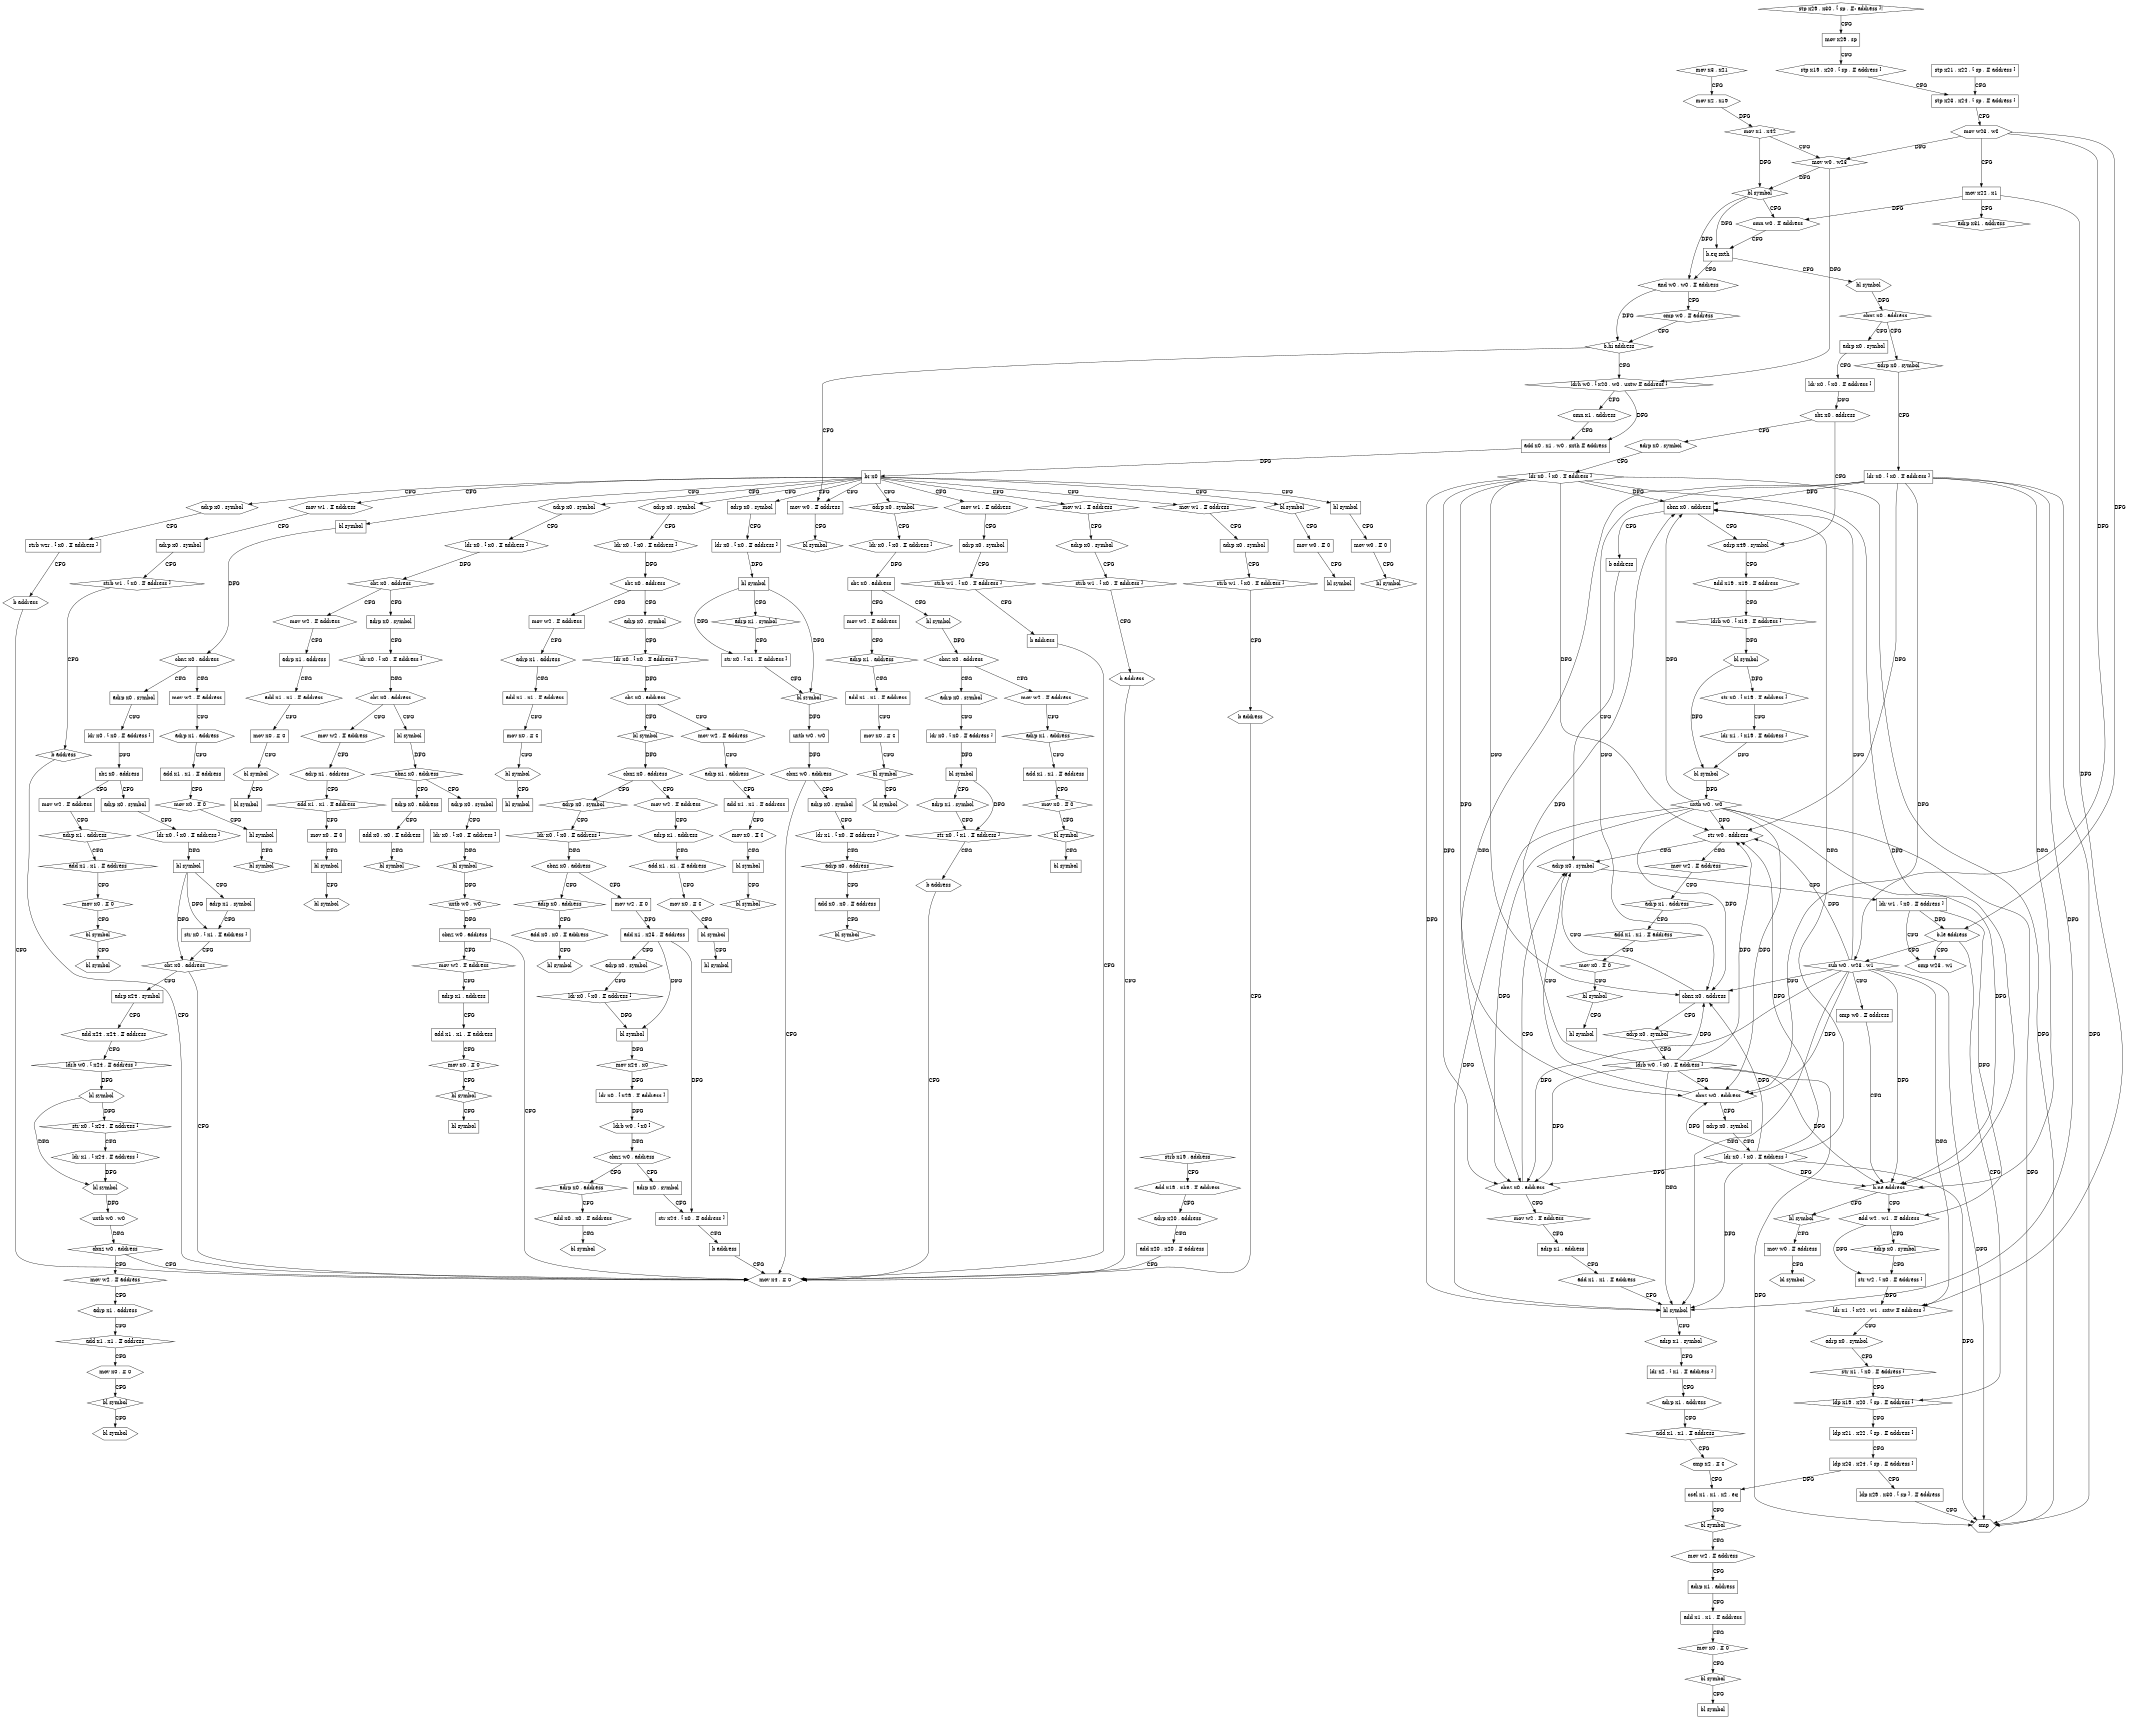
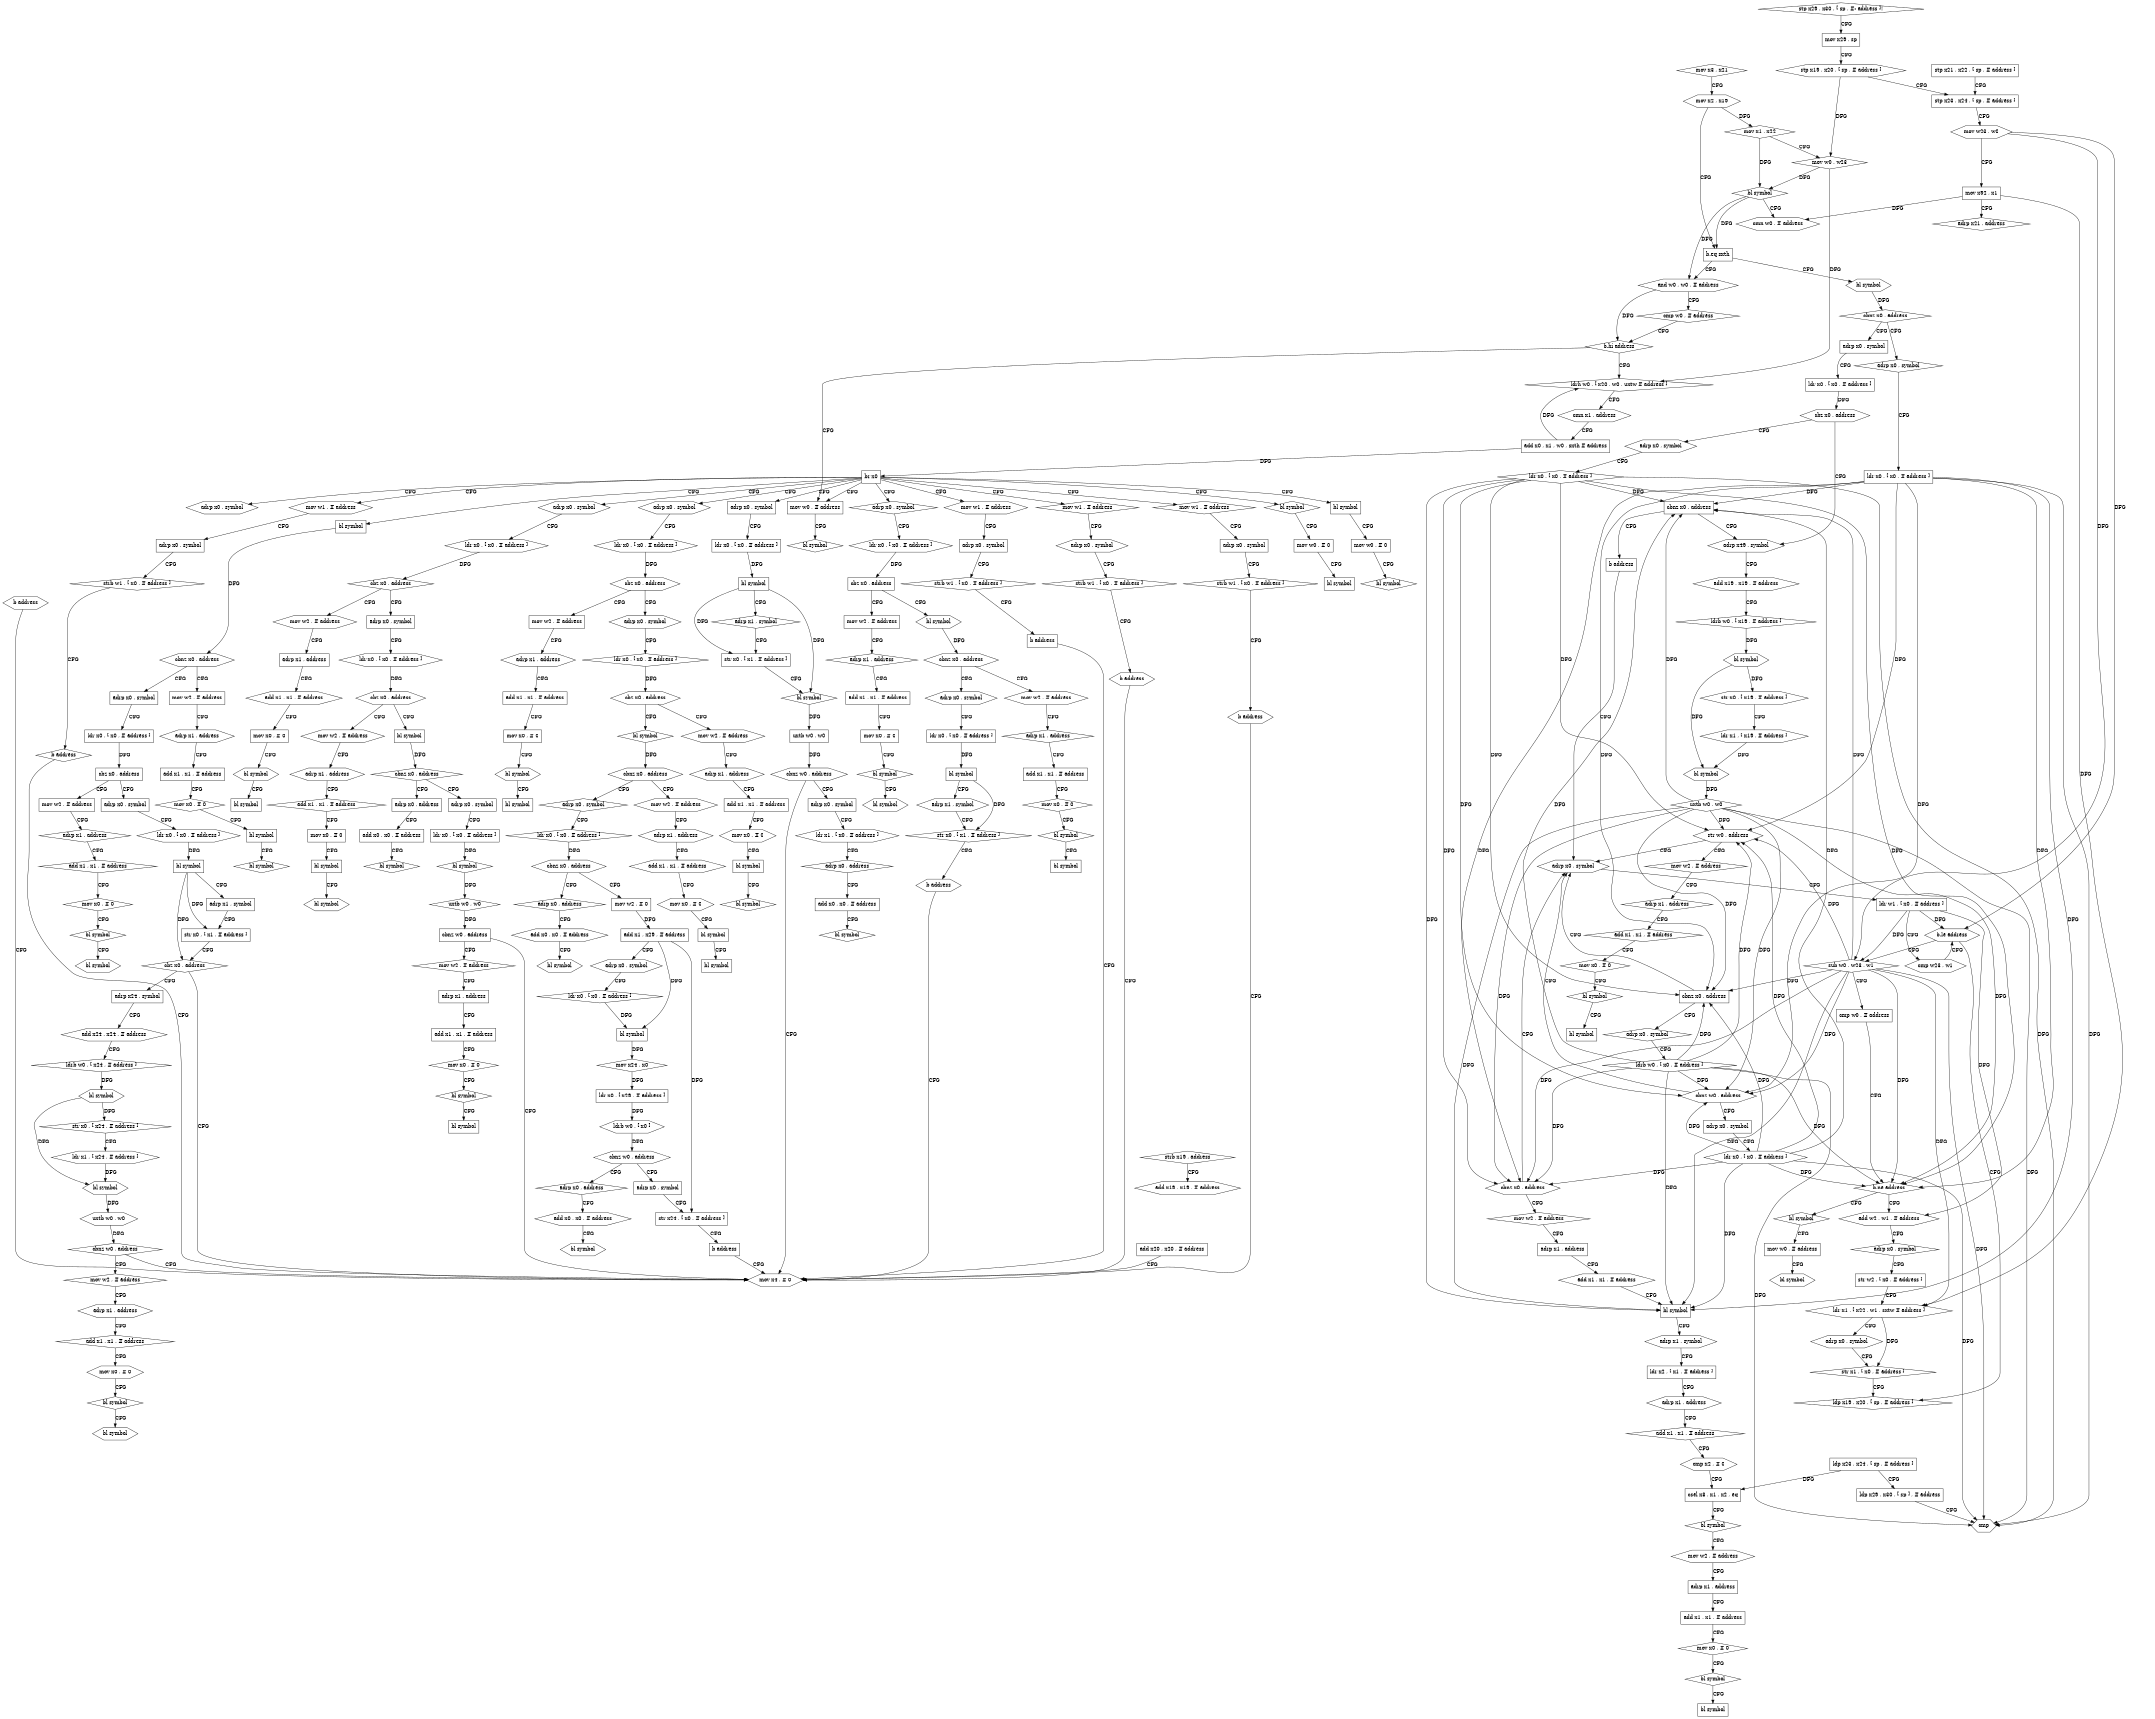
node "mov x1 , x42": label "mov x1 , x42" -> "mov x1 , x22"
edge "mov w23 , w0" -> "mov w0 , w23": now "stp x19 , x20 , [ sp , # address ]" -> "mov w0 , w23"
node "mov x22 , x1": label "mov x22 , x1" -> "mov x92 , x1"
node "adrp x31 , address": label "adrp x31 , address" -> "adrp x21 , address"
edge "cmn w0 , # address" -> "b.eq sxth": now "mov x2 , x19" -> "b.eq sxth"
edge "ldrh w0 , [ x20 , w0 , uxtw # address ]" -> "add x0 , x1 , w0 , sxth # address": reversed
node "strb wzr , [ x0 , # address ]": removed
node "add x1 , x25 , # address": label "add x1 , x25 , # address" -> "add x1 , x29 , # address"
edge "ldr w1 , [ x0 , # address ]" -> "sub w0 , w23 , w1": added, label "DFG"
edge "b.le address" -> "cmp w23 , w1": reversed
node "adrp x20 , address": removed
edge "add w2 , w1 , # address" -> "str w2 , [ x0 , # address ]": removed, label "DFG"
edge "str w2 , [ x0 , # address ]" -> "ldr x1 , [ x22 , w1 , sxtw # address ]": label "DFG" -> "CFG"
edge "ldr x1 , [ x22 , w1 , sxtw # address ]" -> "str x1 , [ x0 , # address ]": added, label "DFG"
node "ldp x21 , x22 , [ sp , # address ]": removed
node "csel x1 , x1 , x2 , eq": label "csel x1 , x1 , x2 , eq" -> "csel x8 , x1 , x2 , eq"
